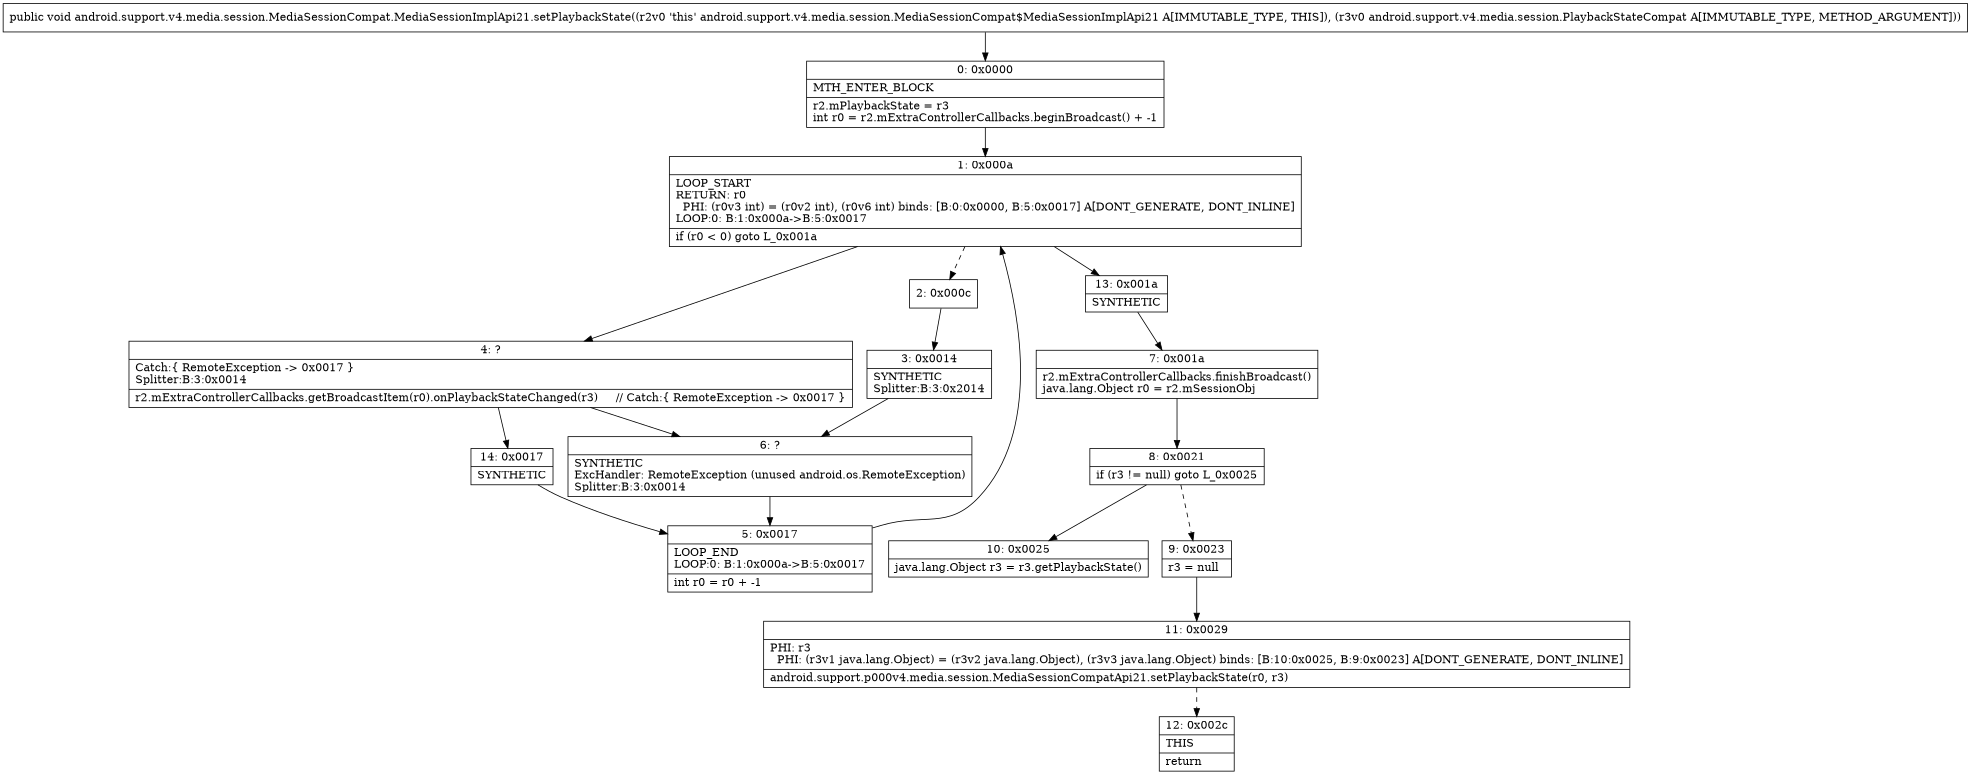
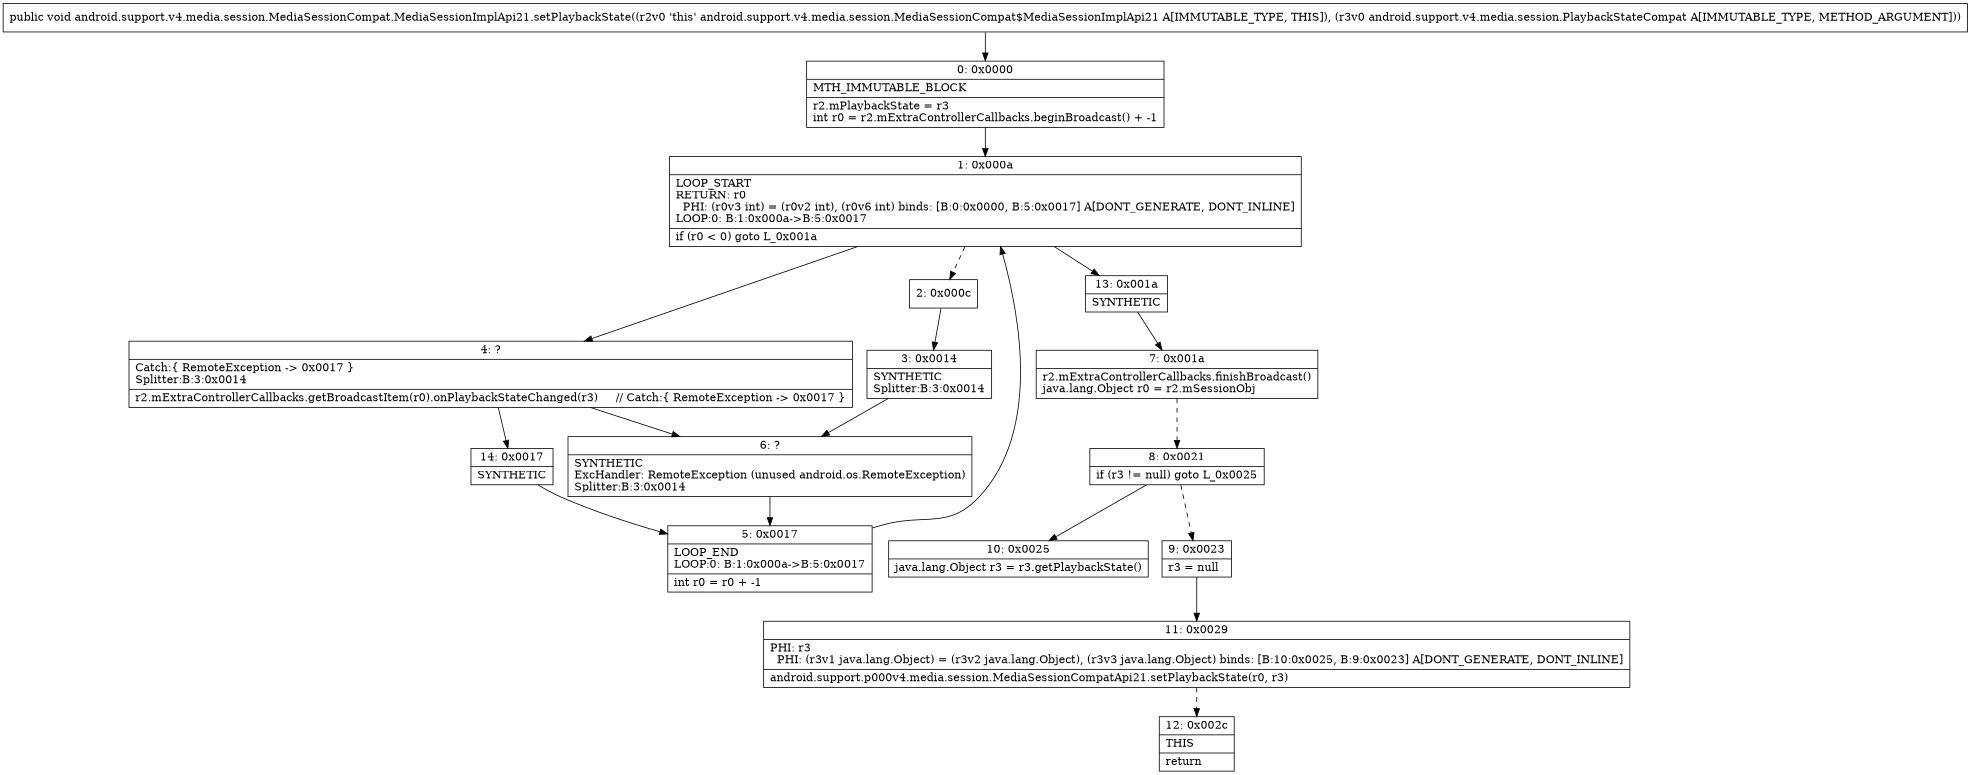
node "0: 0x0000": text "MTH_ENTER_BLOCK" -> "MTH_IMMUTABLE_BLOCK"
node "3: 0x0014": text "Splitter:B:3:0x2014" -> "Splitter:B:3:0x0014"
edge "7: 0x001a" -> "8: 0x0021": style solid -> dashed
